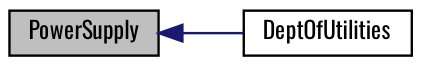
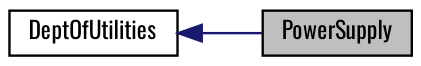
edge "DeptOfUtilities" -> "PowerSupply": reversed
